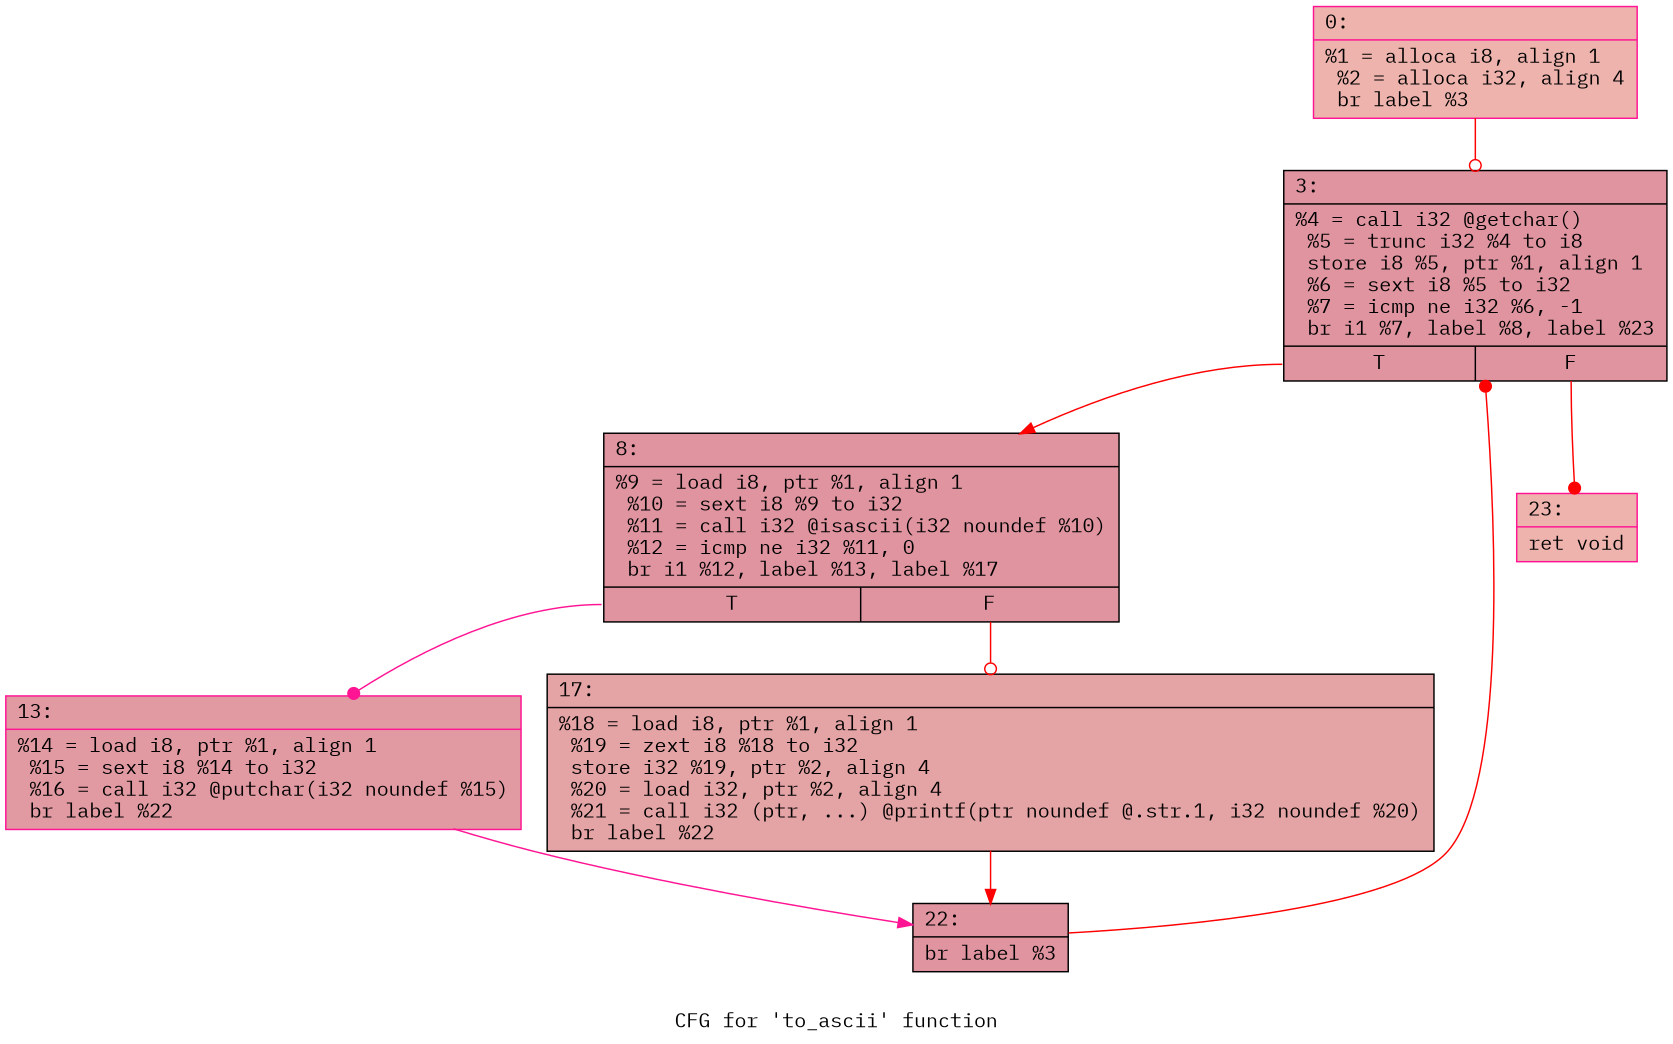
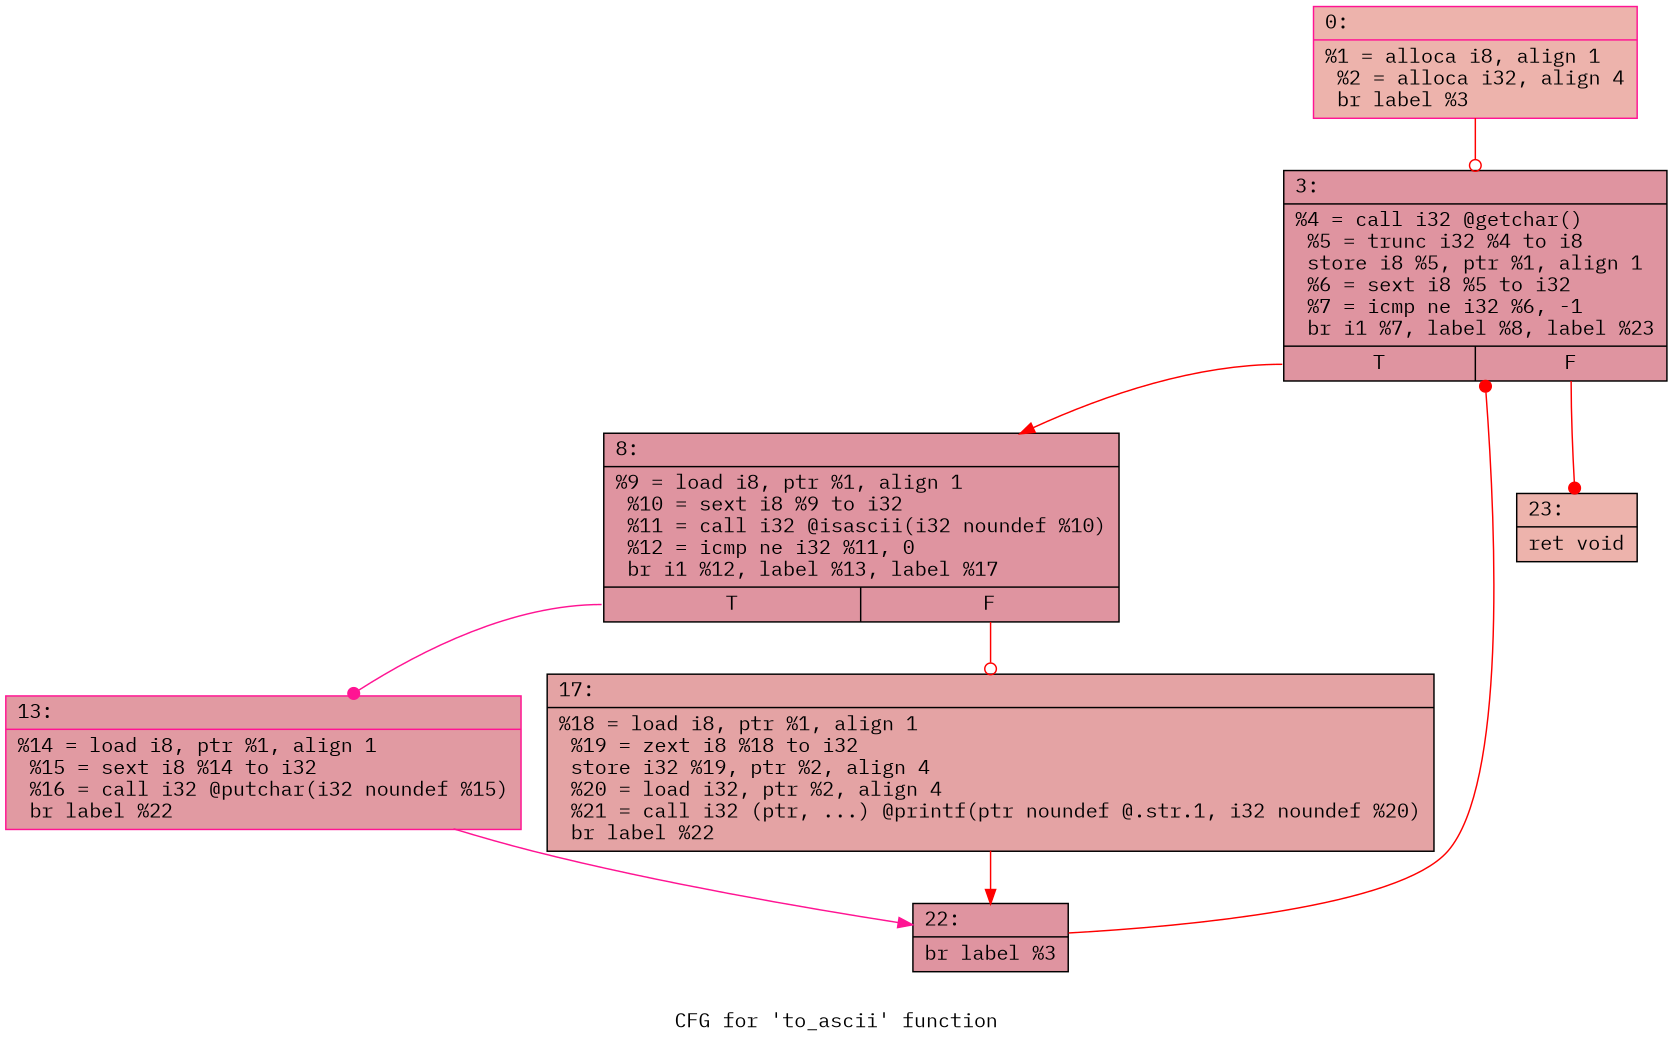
node "23:": color deeppink -> black
